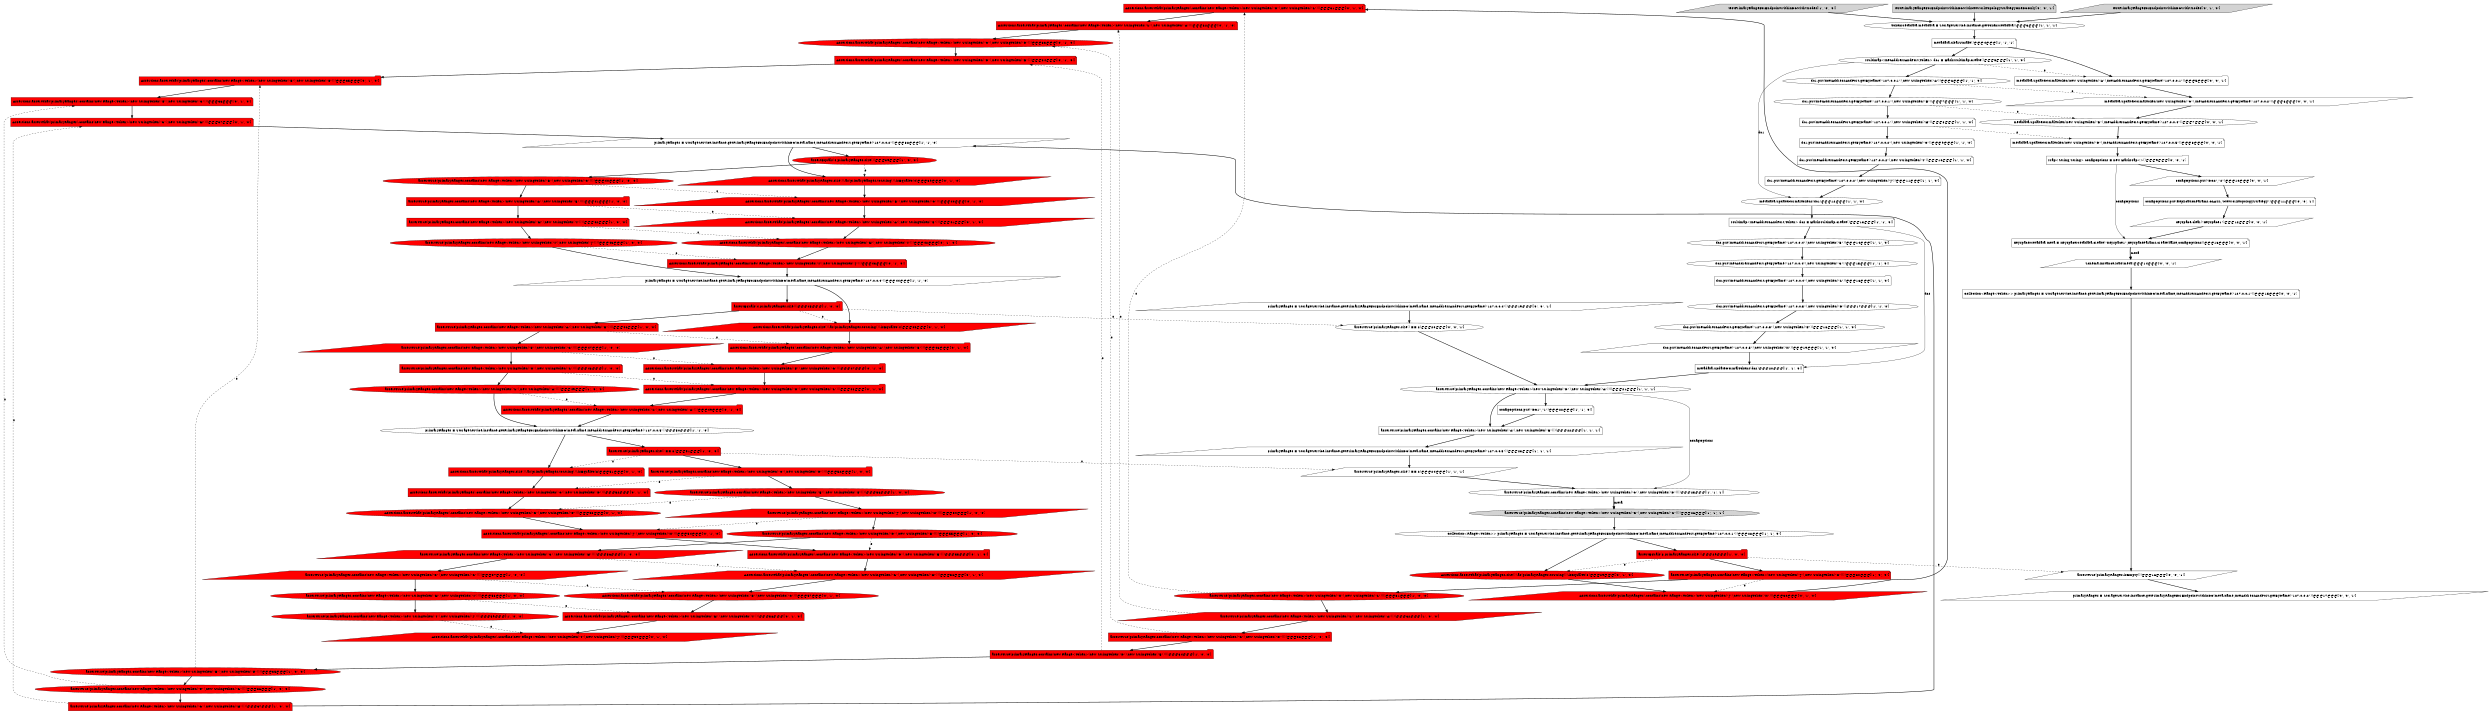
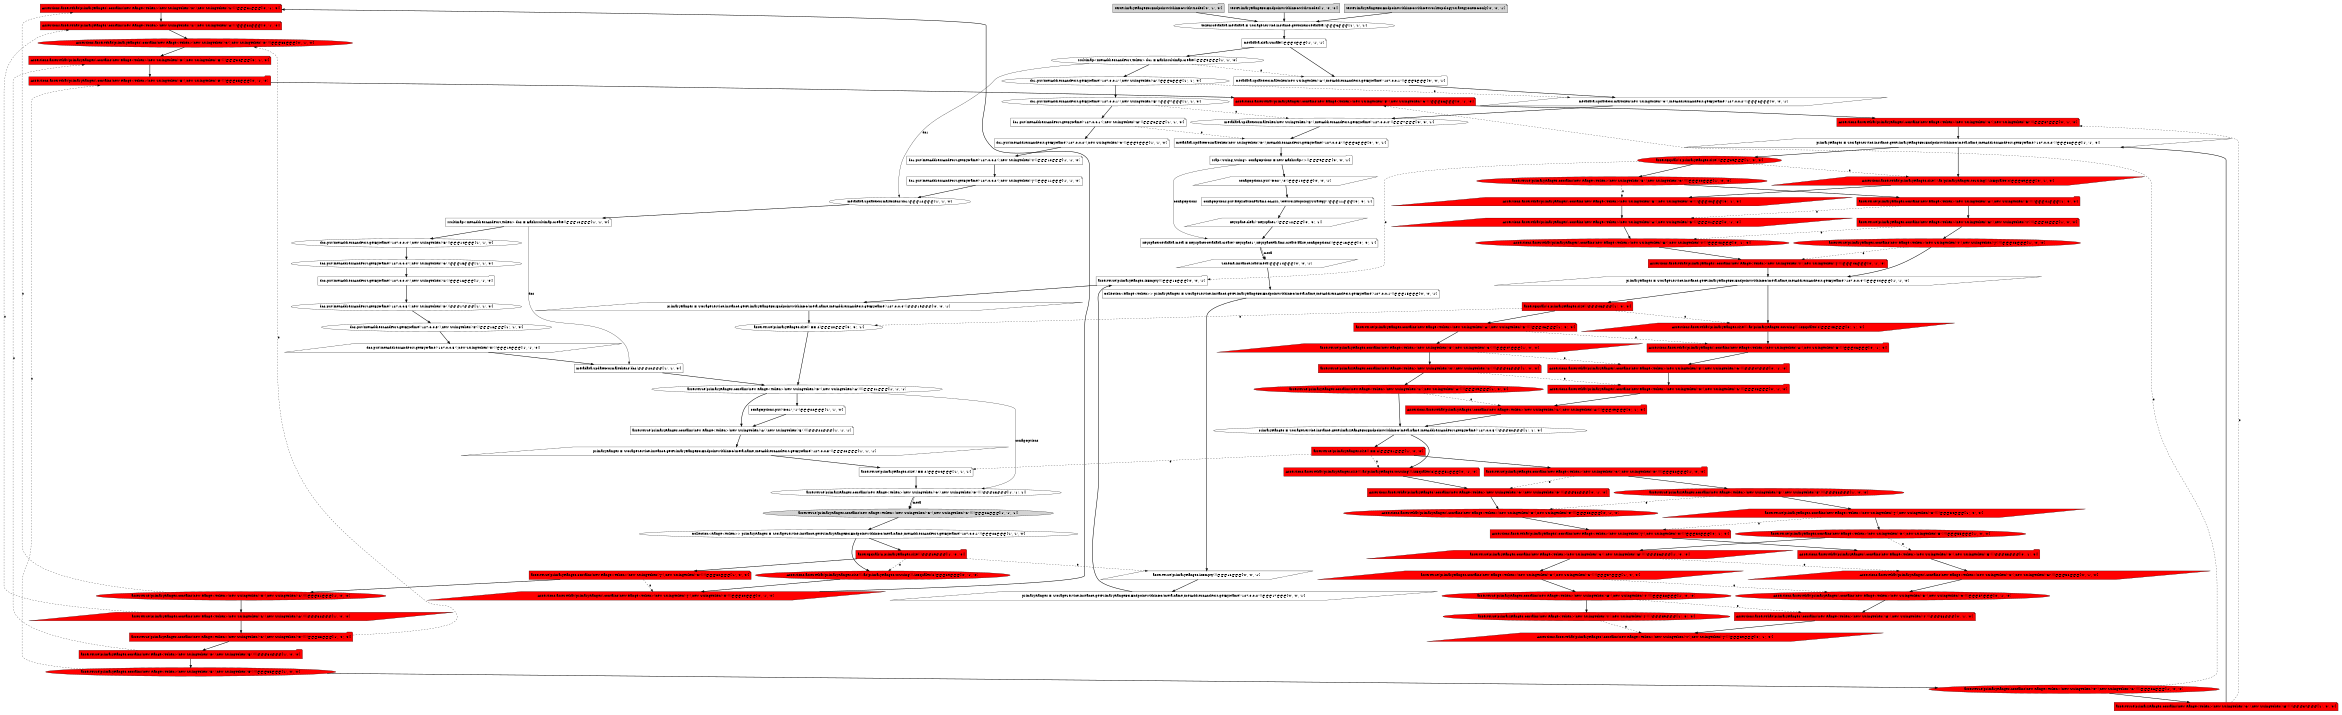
node "testPrimaryRangeForEndpointWithinDCWithVnodes['1', '0', '0']": shape parallelogram -> folder
node "testPrimaryRangeForEndpointWithinDCWithVnodes['0', '1', '0']": shape parallelogram -> folder
node "assertTrue(primaryRanges.isEmpty())@@@18@@@['0', '0', '1']": added
node "metadata.updateNormalTokens(dc2)@@@20@@@['1', '1', '0']": shape note -> folder
node "assertTrue(primaryRanges.size() == 2)@@@24@@@['1', '1', '1']": shape parallelogram -> note
